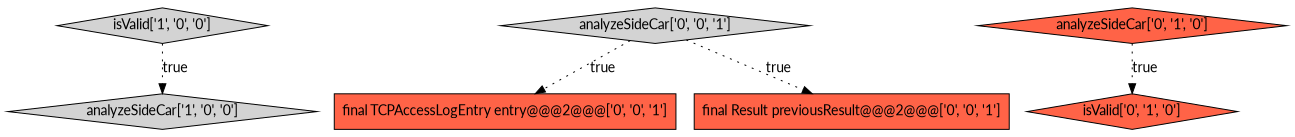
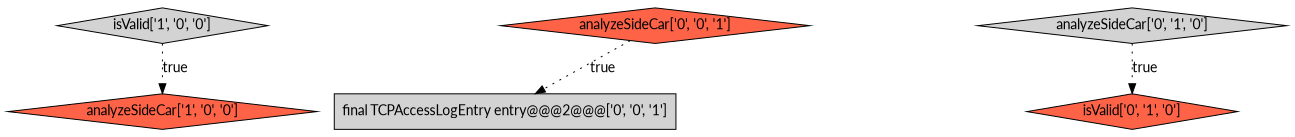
node "analyzeSideCar['0', '0', '1']": fillcolor lightgray -> tomato
node "analyzeSideCar['0', '1', '0']": fillcolor tomato -> lightgray
node "analyzeSideCar['1', '0', '0']": fillcolor lightgray -> tomato
node "final TCPAccessLogEntry entry@@@2@@@['0', '0', '1']": fillcolor tomato -> lightgray
node "final Result previousResult@@@2@@@['0', '0', '1']": removed
